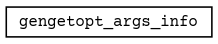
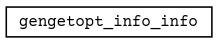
node "gengetopt_args_info": label "gengetopt_args_info" -> "gengetopt_info_info"
